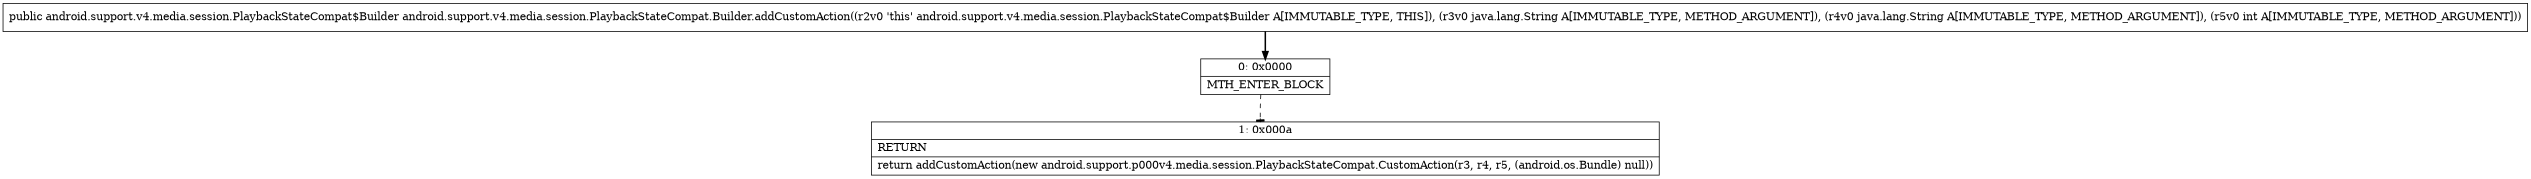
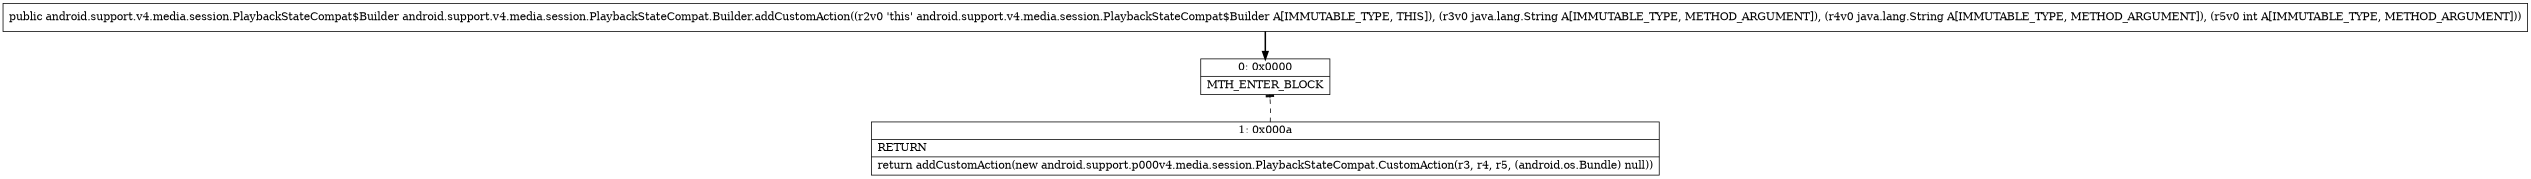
edge "0: 0x0000" -> "1: 0x000a": reversed
